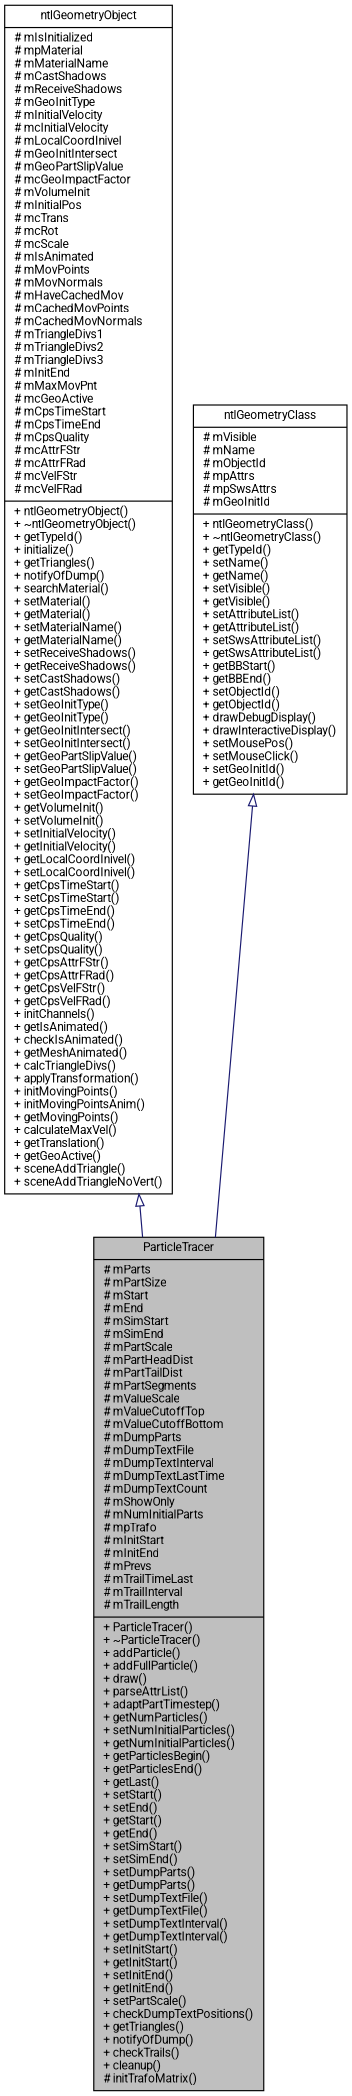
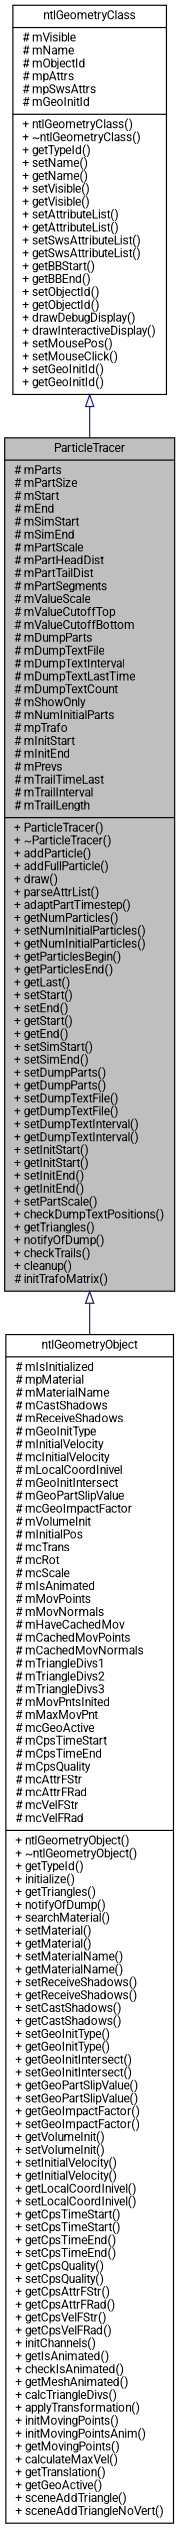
node "ntlGeometryObject": text "# mInitEnd" -> "# mMovPntsInited"
edge "ParticleTracer" -> "ntlGeometryObject": reversed
